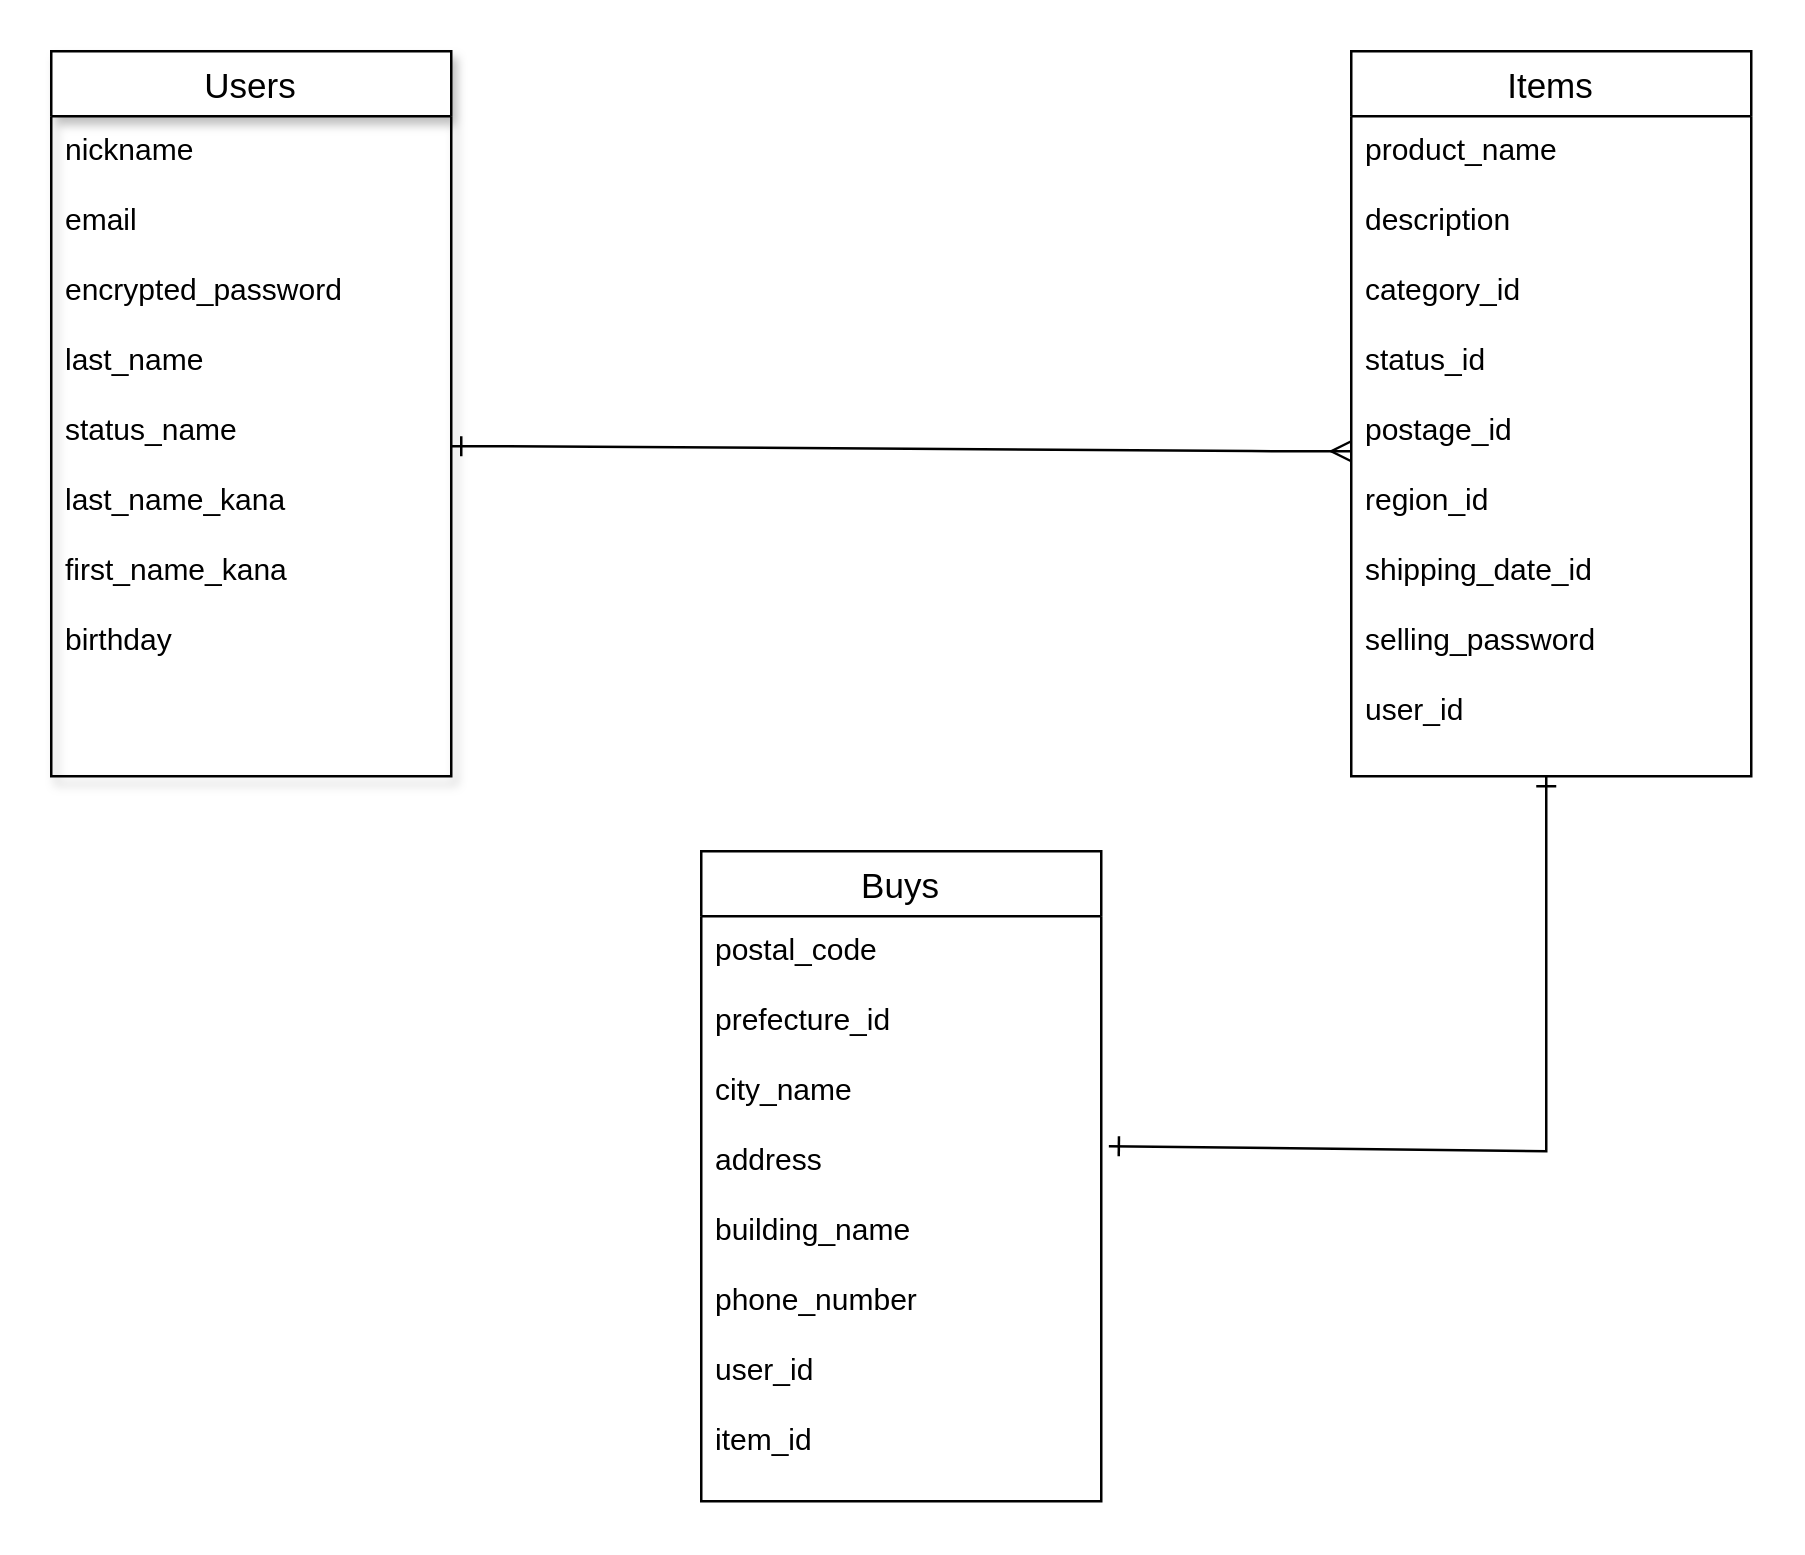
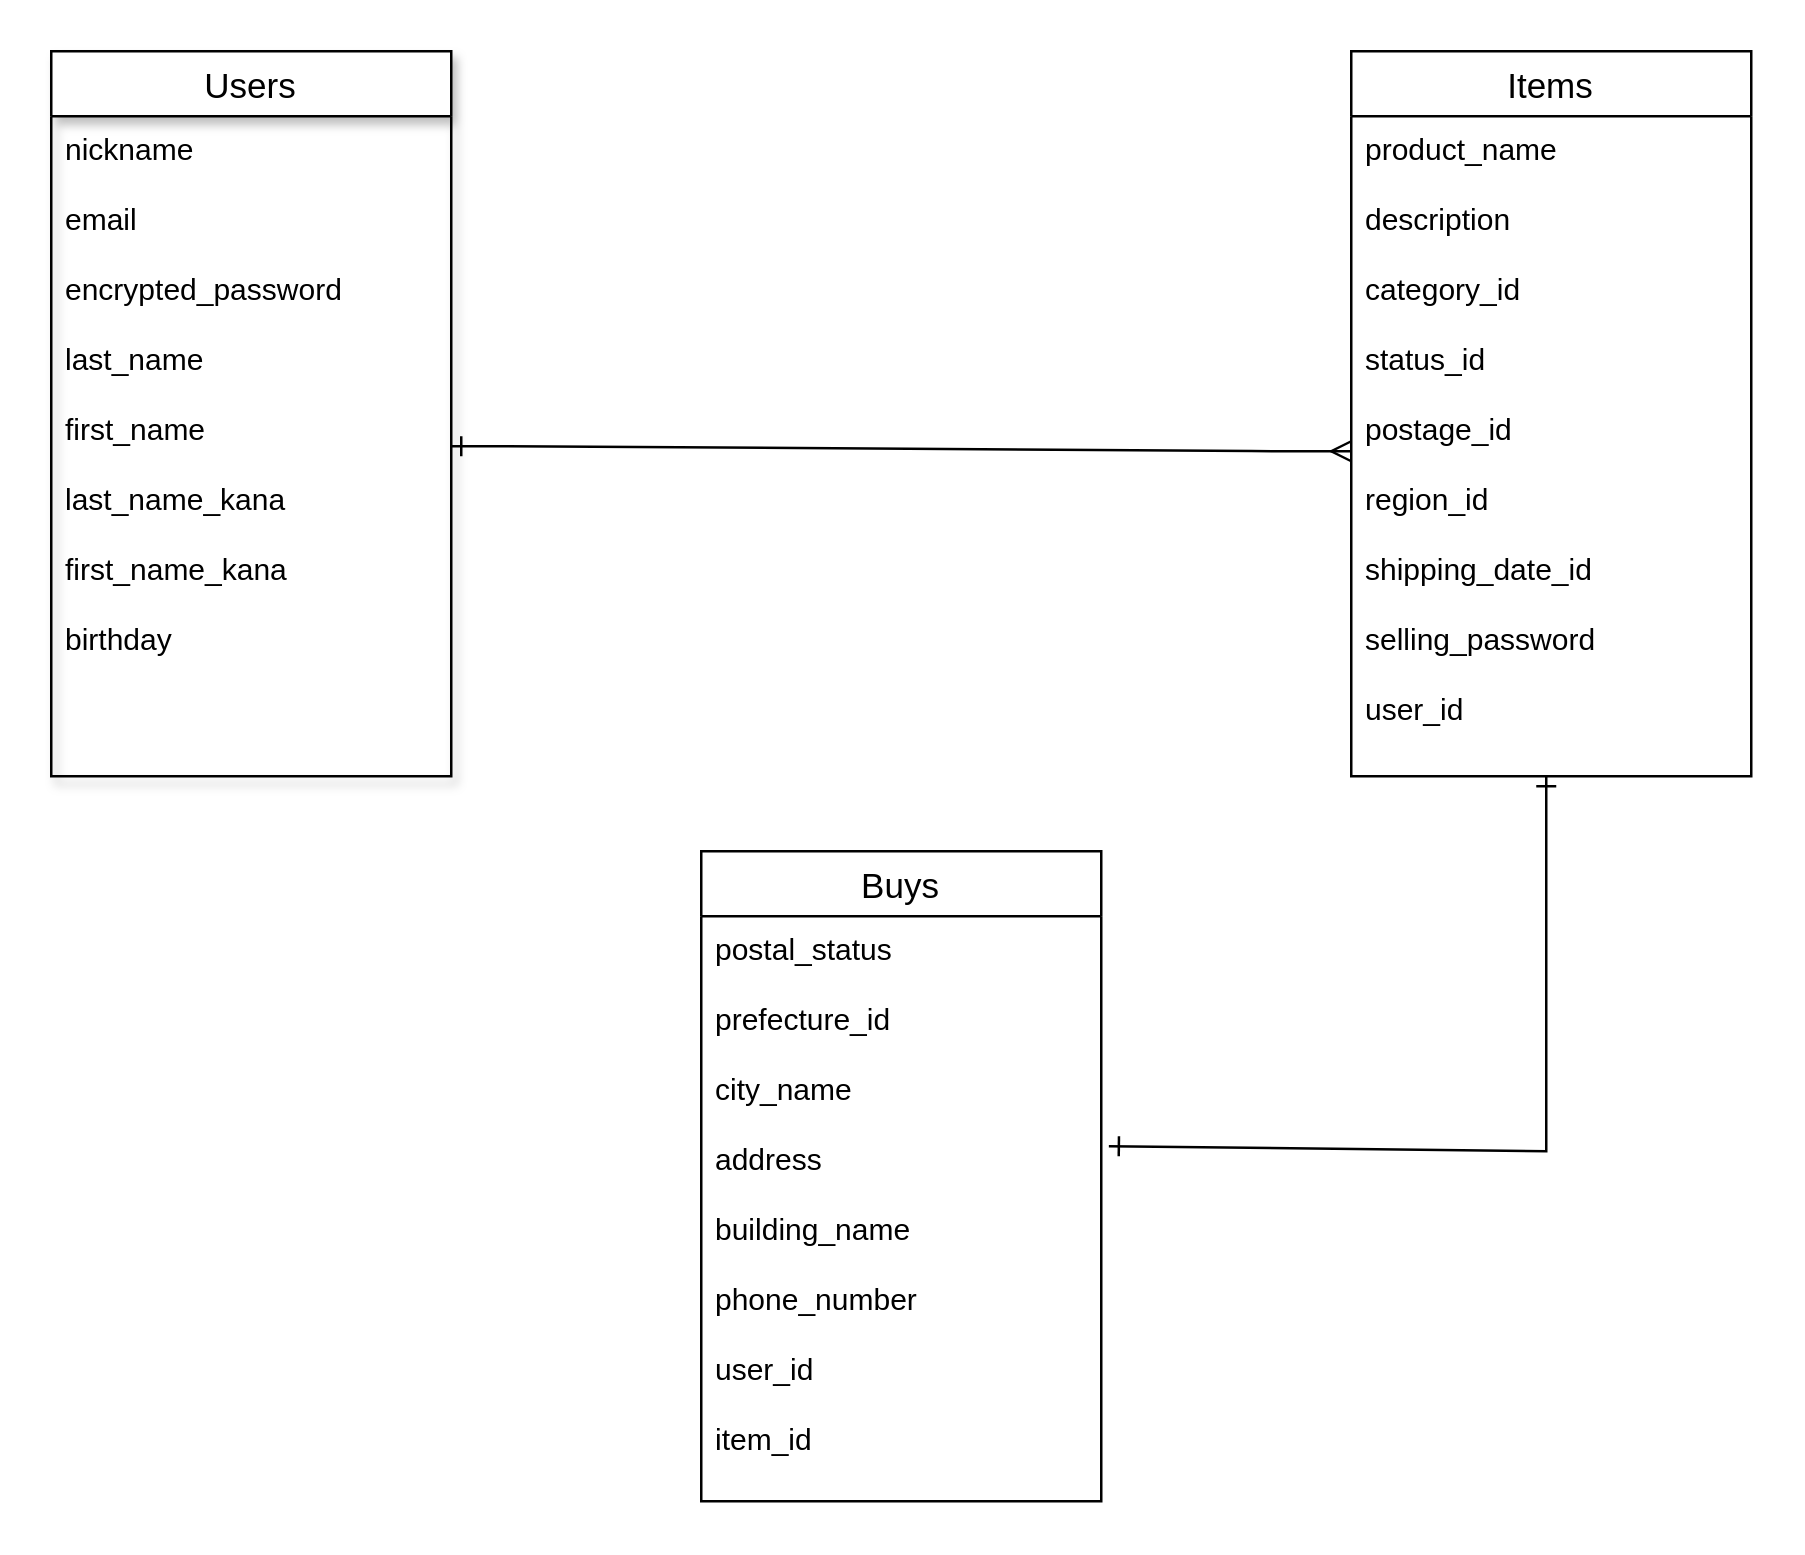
node "nickname email encrypted_password last_name status_name last_name_kana first_name_kana birthday": label "nickname email encrypted_password last_name status_name last_name_kana first_name_kana birthday" -> "nickname email encrypted_password last_name first_name last_name_kana first_name_kana birthday"
node "postal_code prefecture_id city_name address building_name phone_number user_id item_id": label "postal_code prefecture_id city_name address building_name phone_number user_id item_id" -> "postal_status prefecture_id city_name address building_name phone_number user_id item_id"
